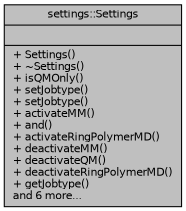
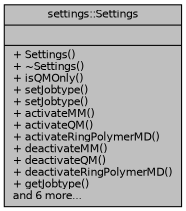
node "settings::Settings": text "+ and()" -> "+ activateQM()"
